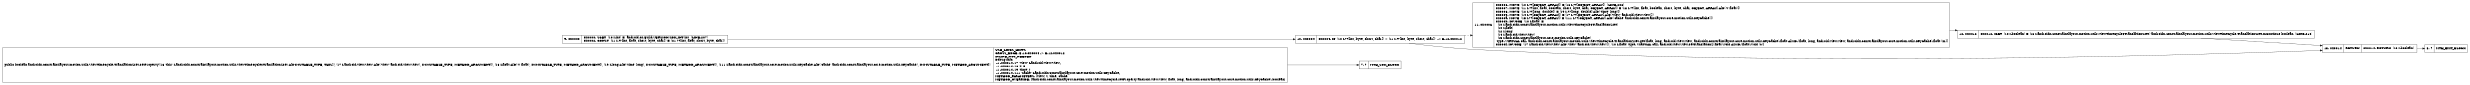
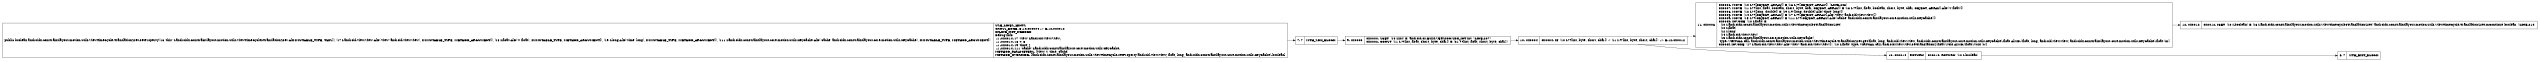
edge "7: ?" -> "9: 0x0000": added
edge "12: 0x0012" -> "13: 0x0014": removed
